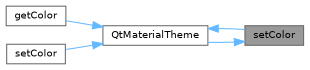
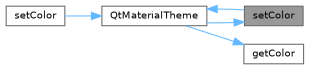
edge "getColor" -> "QtMaterialTheme": reversed
